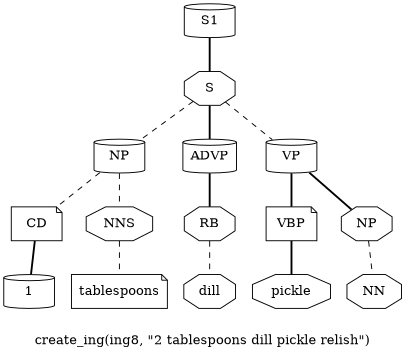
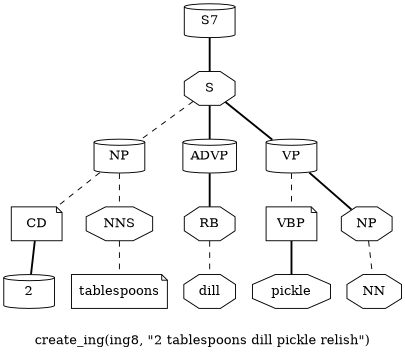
node "S1": label "S1" -> "S7"
edge "S" -- "VP": style dashed -> bold
edge "VP" -- "VBP": style bold -> dashed
node "1": label "1" -> "2"
